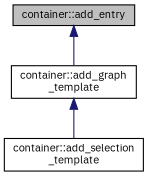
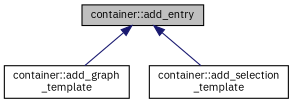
edge "container::add_selection _template" -> "container::add_graph _template": now "container::add_selection _template" -> "container::add_entry"
